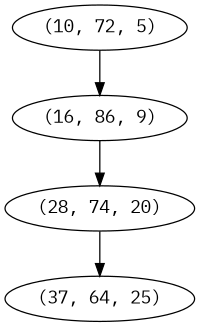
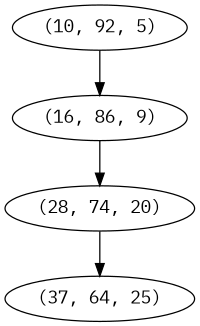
node "(10, 72, 5)": label "(10, 72, 5)" -> "(10, 92, 5)"
